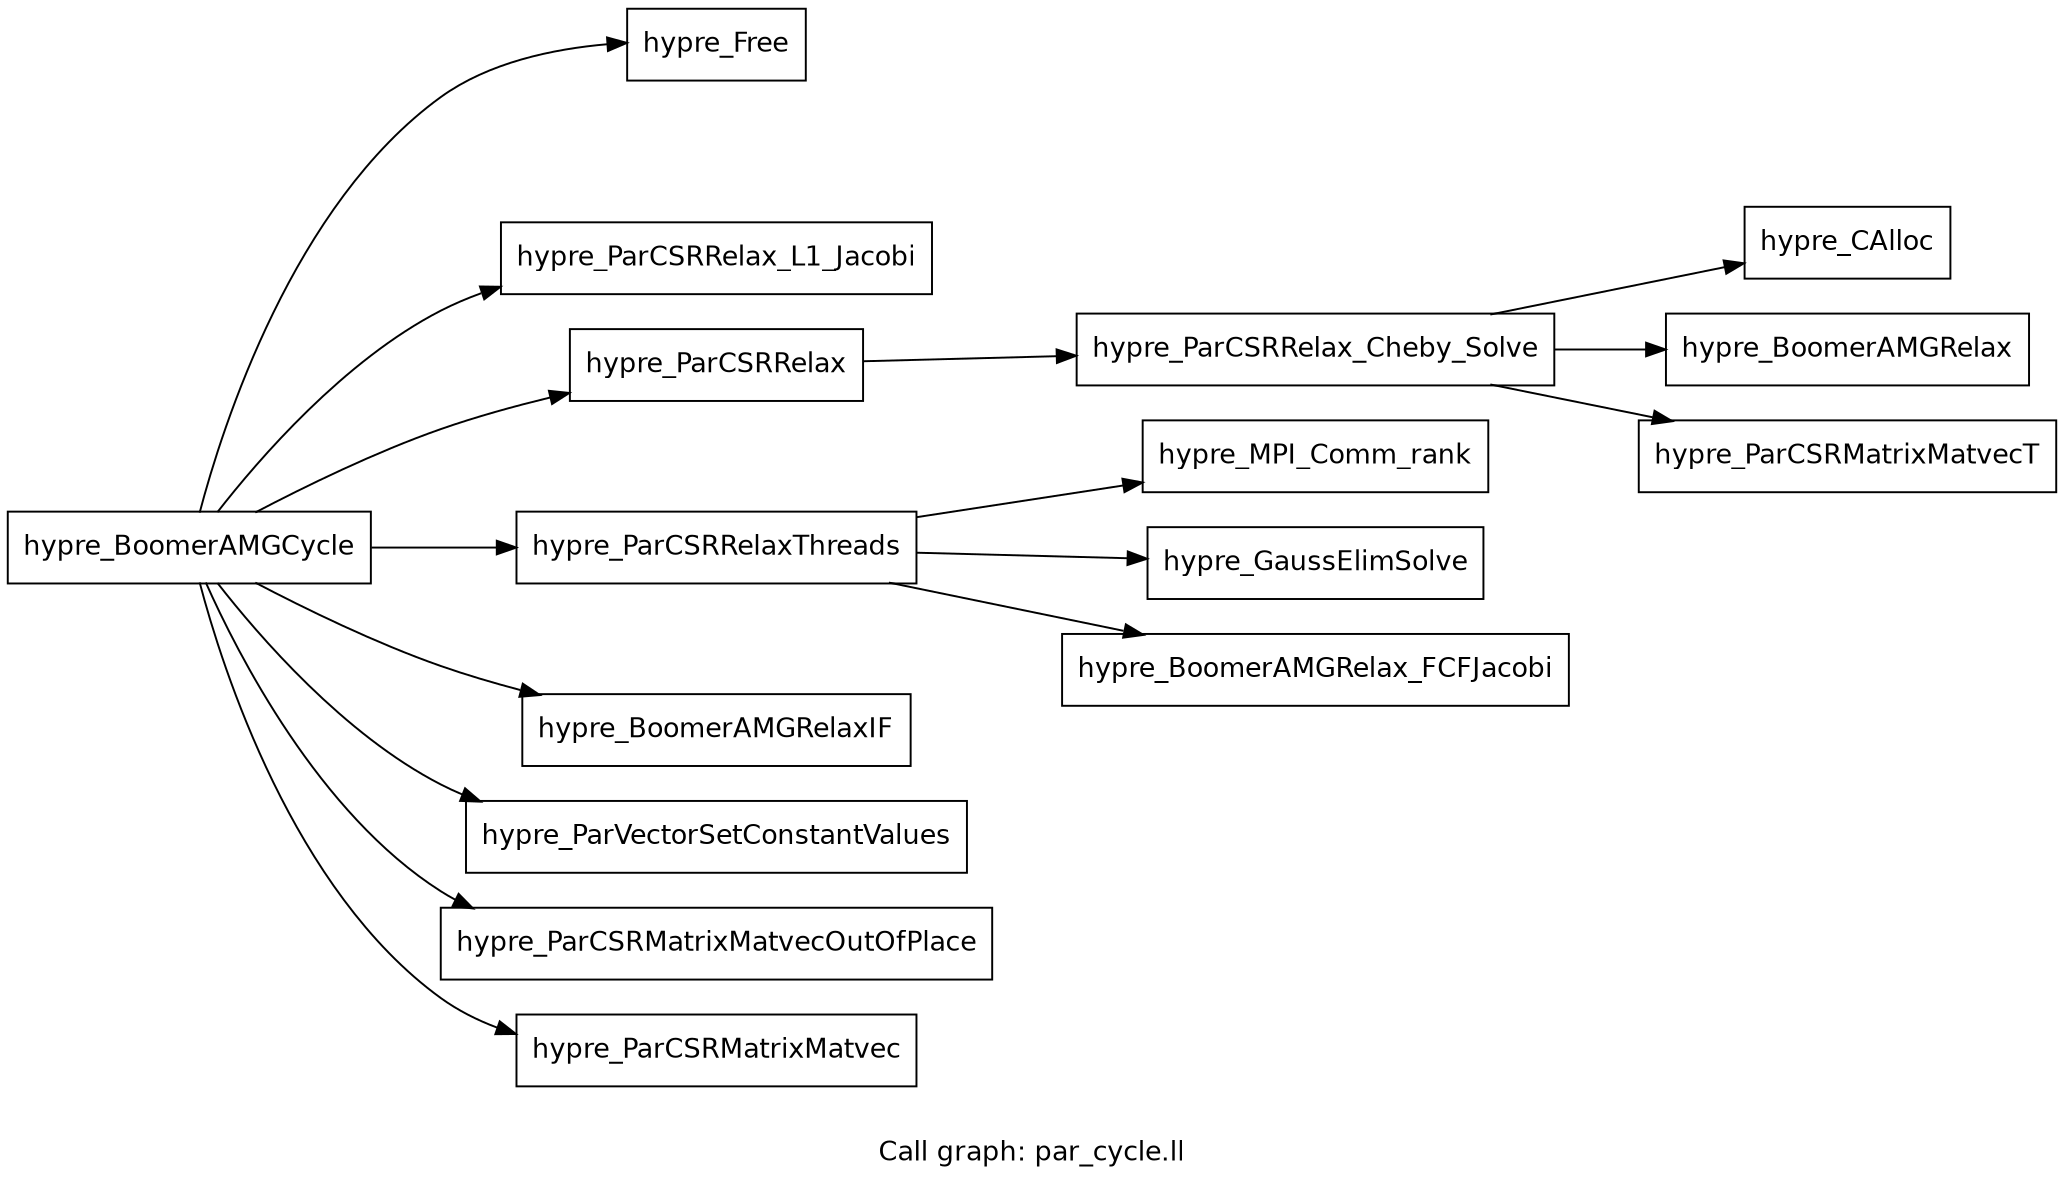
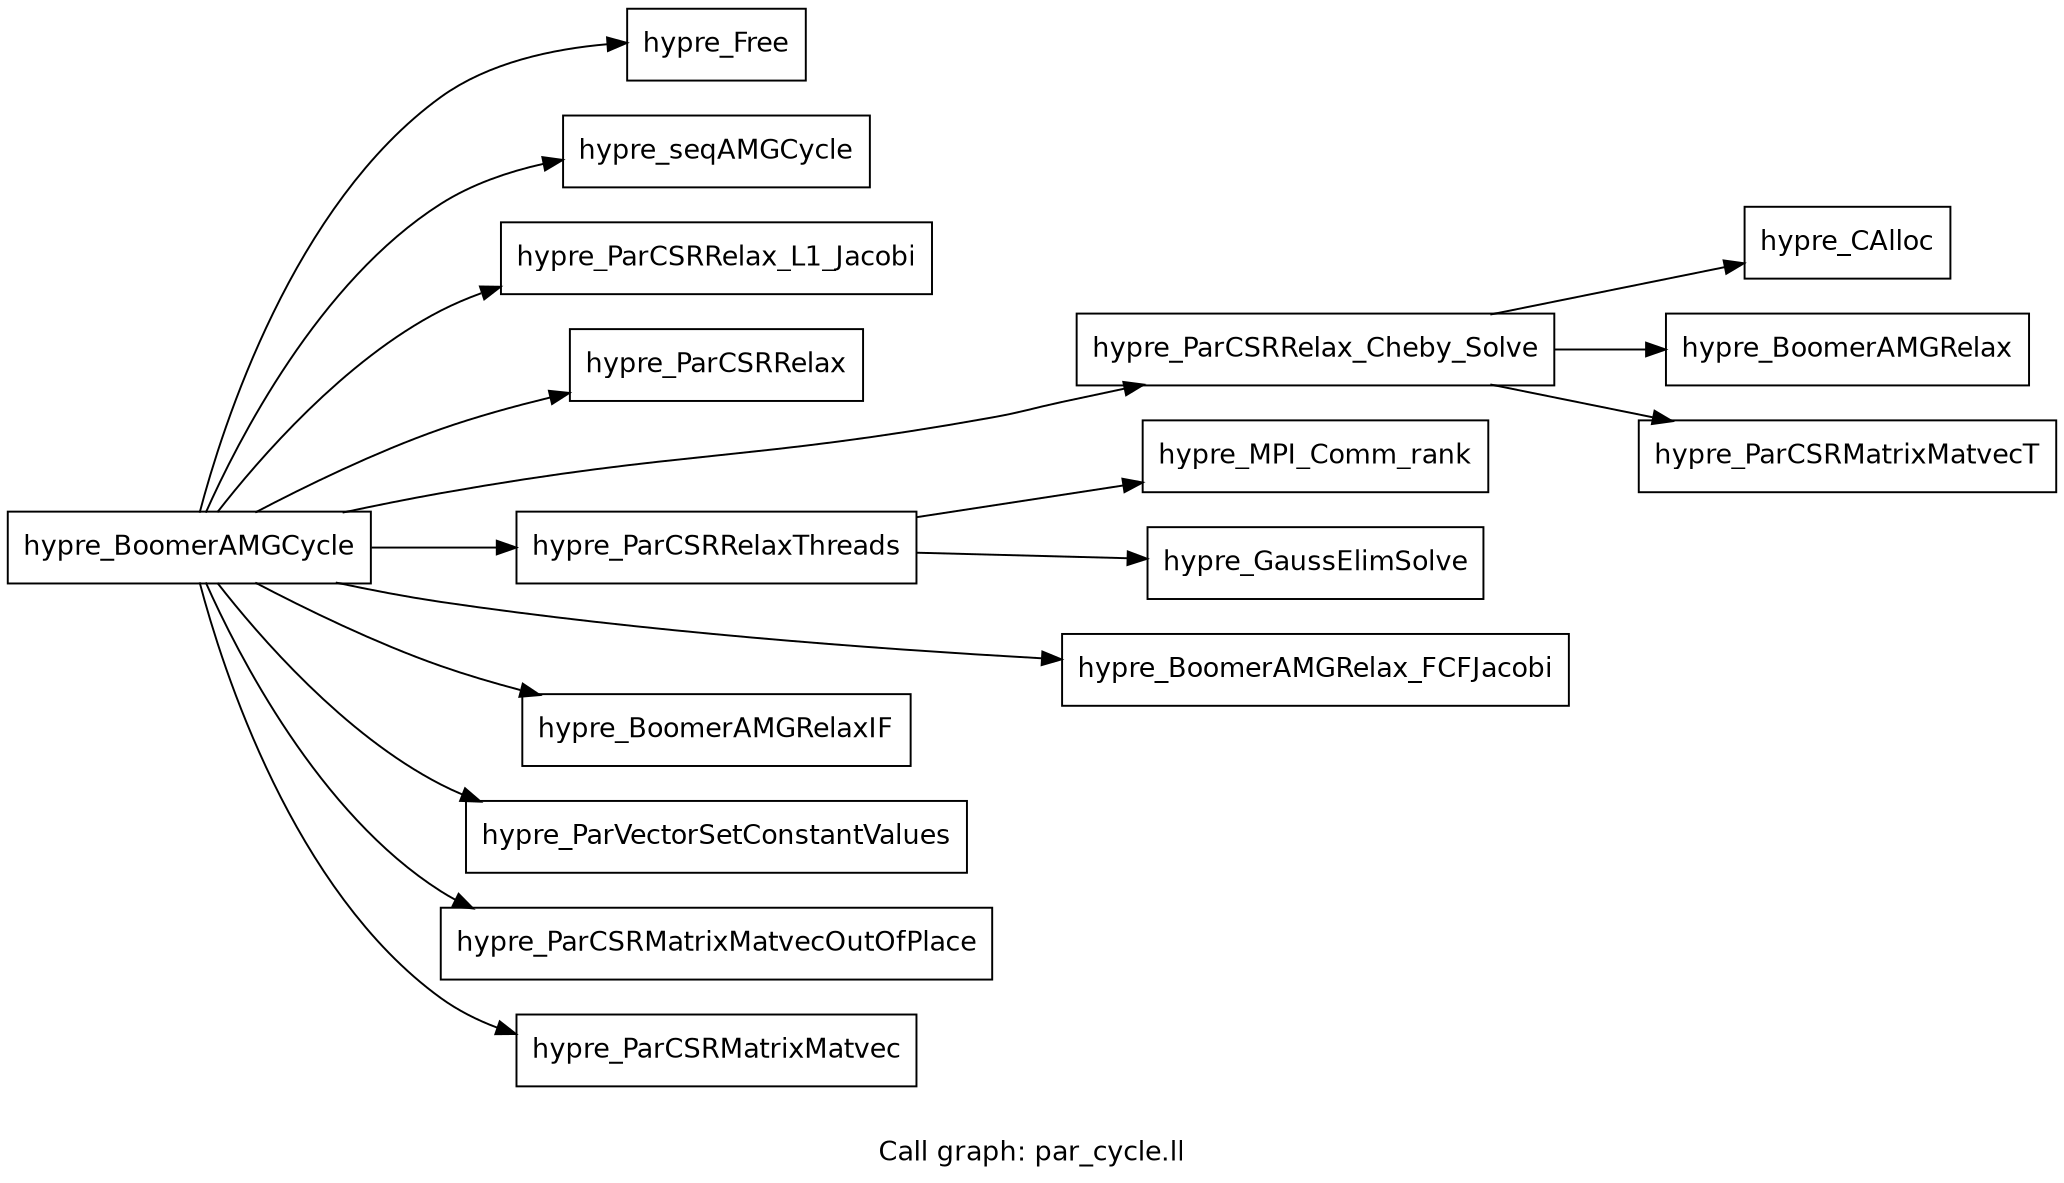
node "hypre_seqAMGCycle": added
edge "hypre_ParCSRRelax" -> "hypre_ParCSRRelax_Cheby_Solve": now "hypre_BoomerAMGCycle" -> "hypre_ParCSRRelax_Cheby_Solve"
edge "hypre_ParCSRRelaxThreads" -> "hypre_BoomerAMGRelax_FCFJacobi": now "hypre_BoomerAMGCycle" -> "hypre_BoomerAMGRelax_FCFJacobi"
